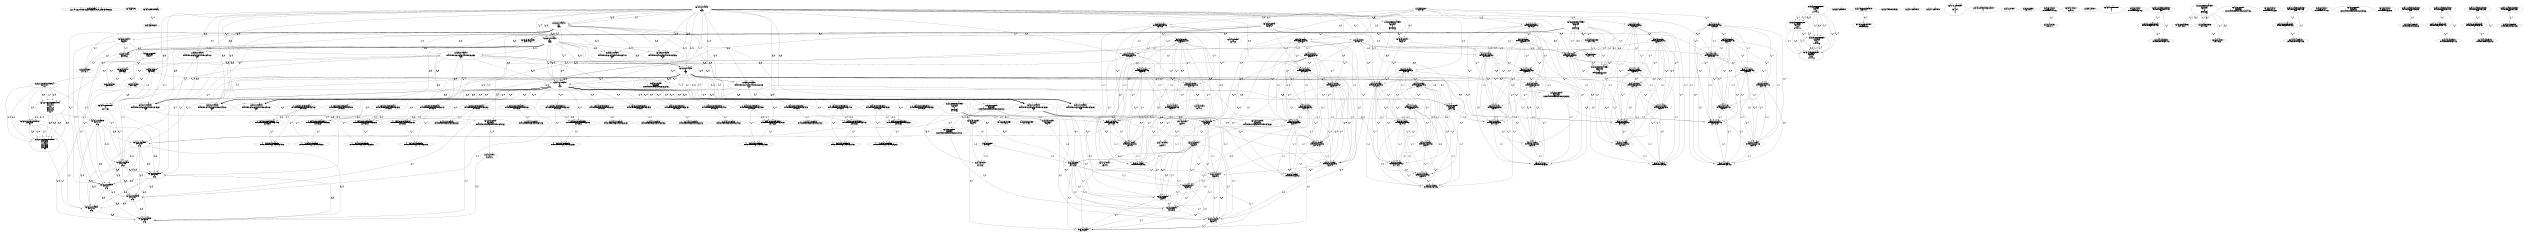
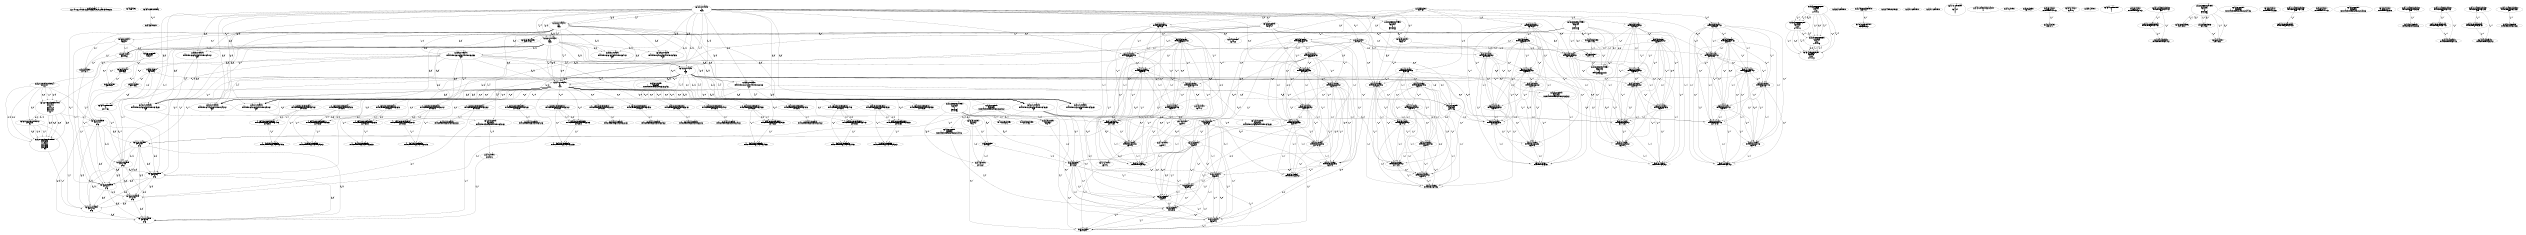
node "268454790.CloseHandle retval_CreateThread_33075_32": removed
edge "268464447.lstrcatW retval_lstrlenW_33077_32 268500948" -> "268464692.lstrcatW retval_lstrlenW_33077_32 268497764": added, label "(1-->1)"
edge "268464439.lstrcatW retval_lstrlenW_32839_32 3221762048" -> "268464767.lstrlenW retval_lstrlenW_32839_32": removed, label "(1-->1)"
